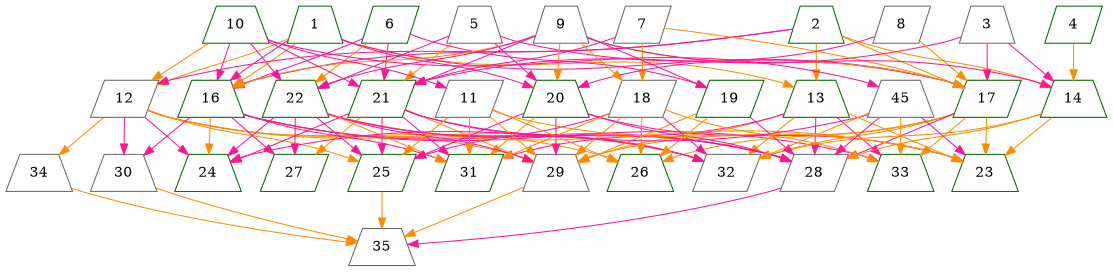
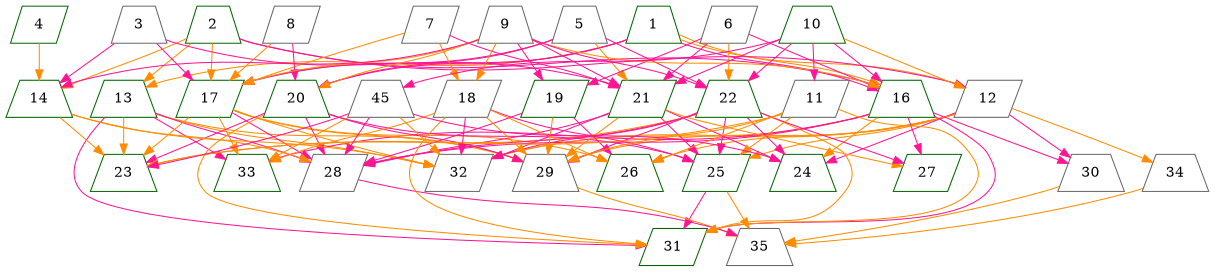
node "6": color darkgreen -> gray40
edge "21" -> "31": now "25" -> "31"
edge "19" -> "26": color darkorange -> deeppink
